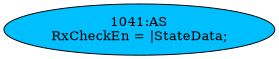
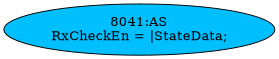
node "1041:AS RxCheckEn = |StateData;": label "1041:AS RxCheckEn = |StateData;" -> "8041:AS RxCheckEn = |StateData;"
